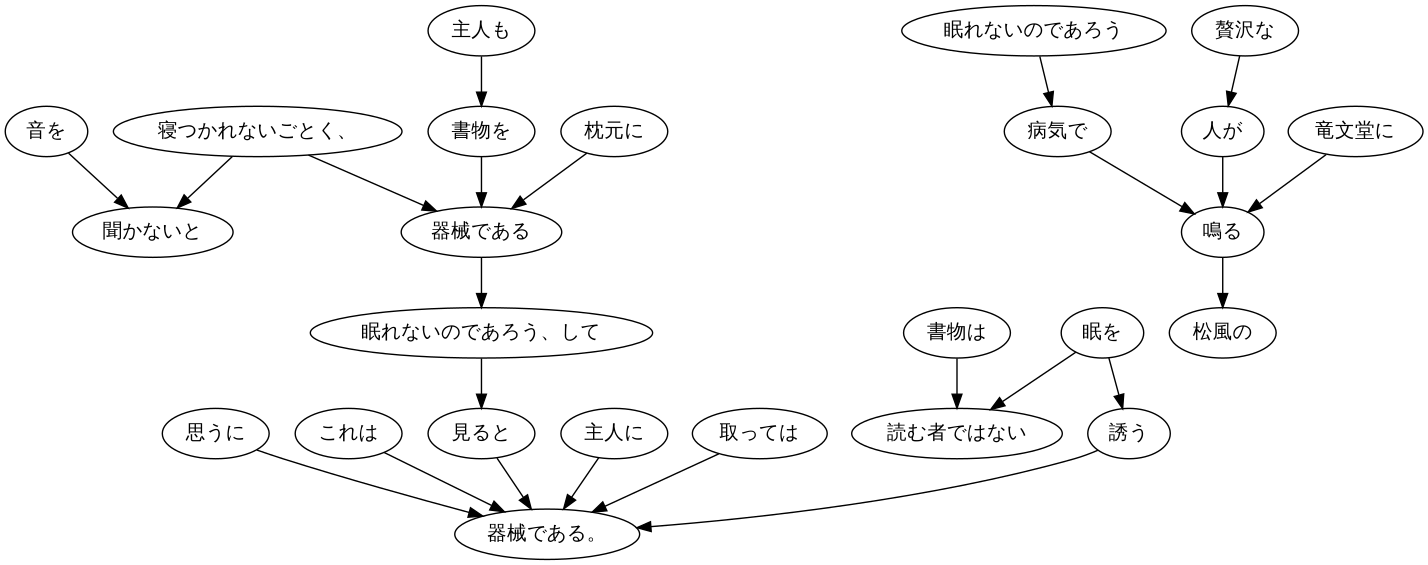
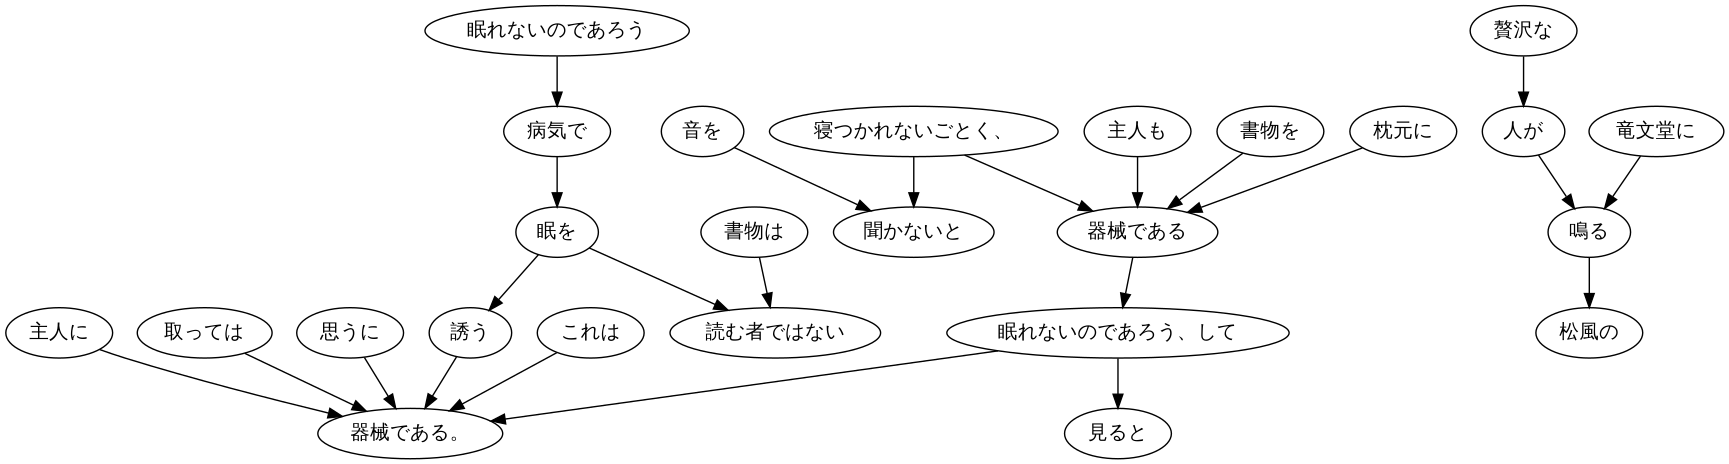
edge "主人も" -> "書物を": now "主人も" -> "器械である"
edge "病気で" -> "鳴る": now "病気で" -> "眠を"
edge "見ると" -> "器械である。": now "眠れないのであろう、して" -> "器械である。"
